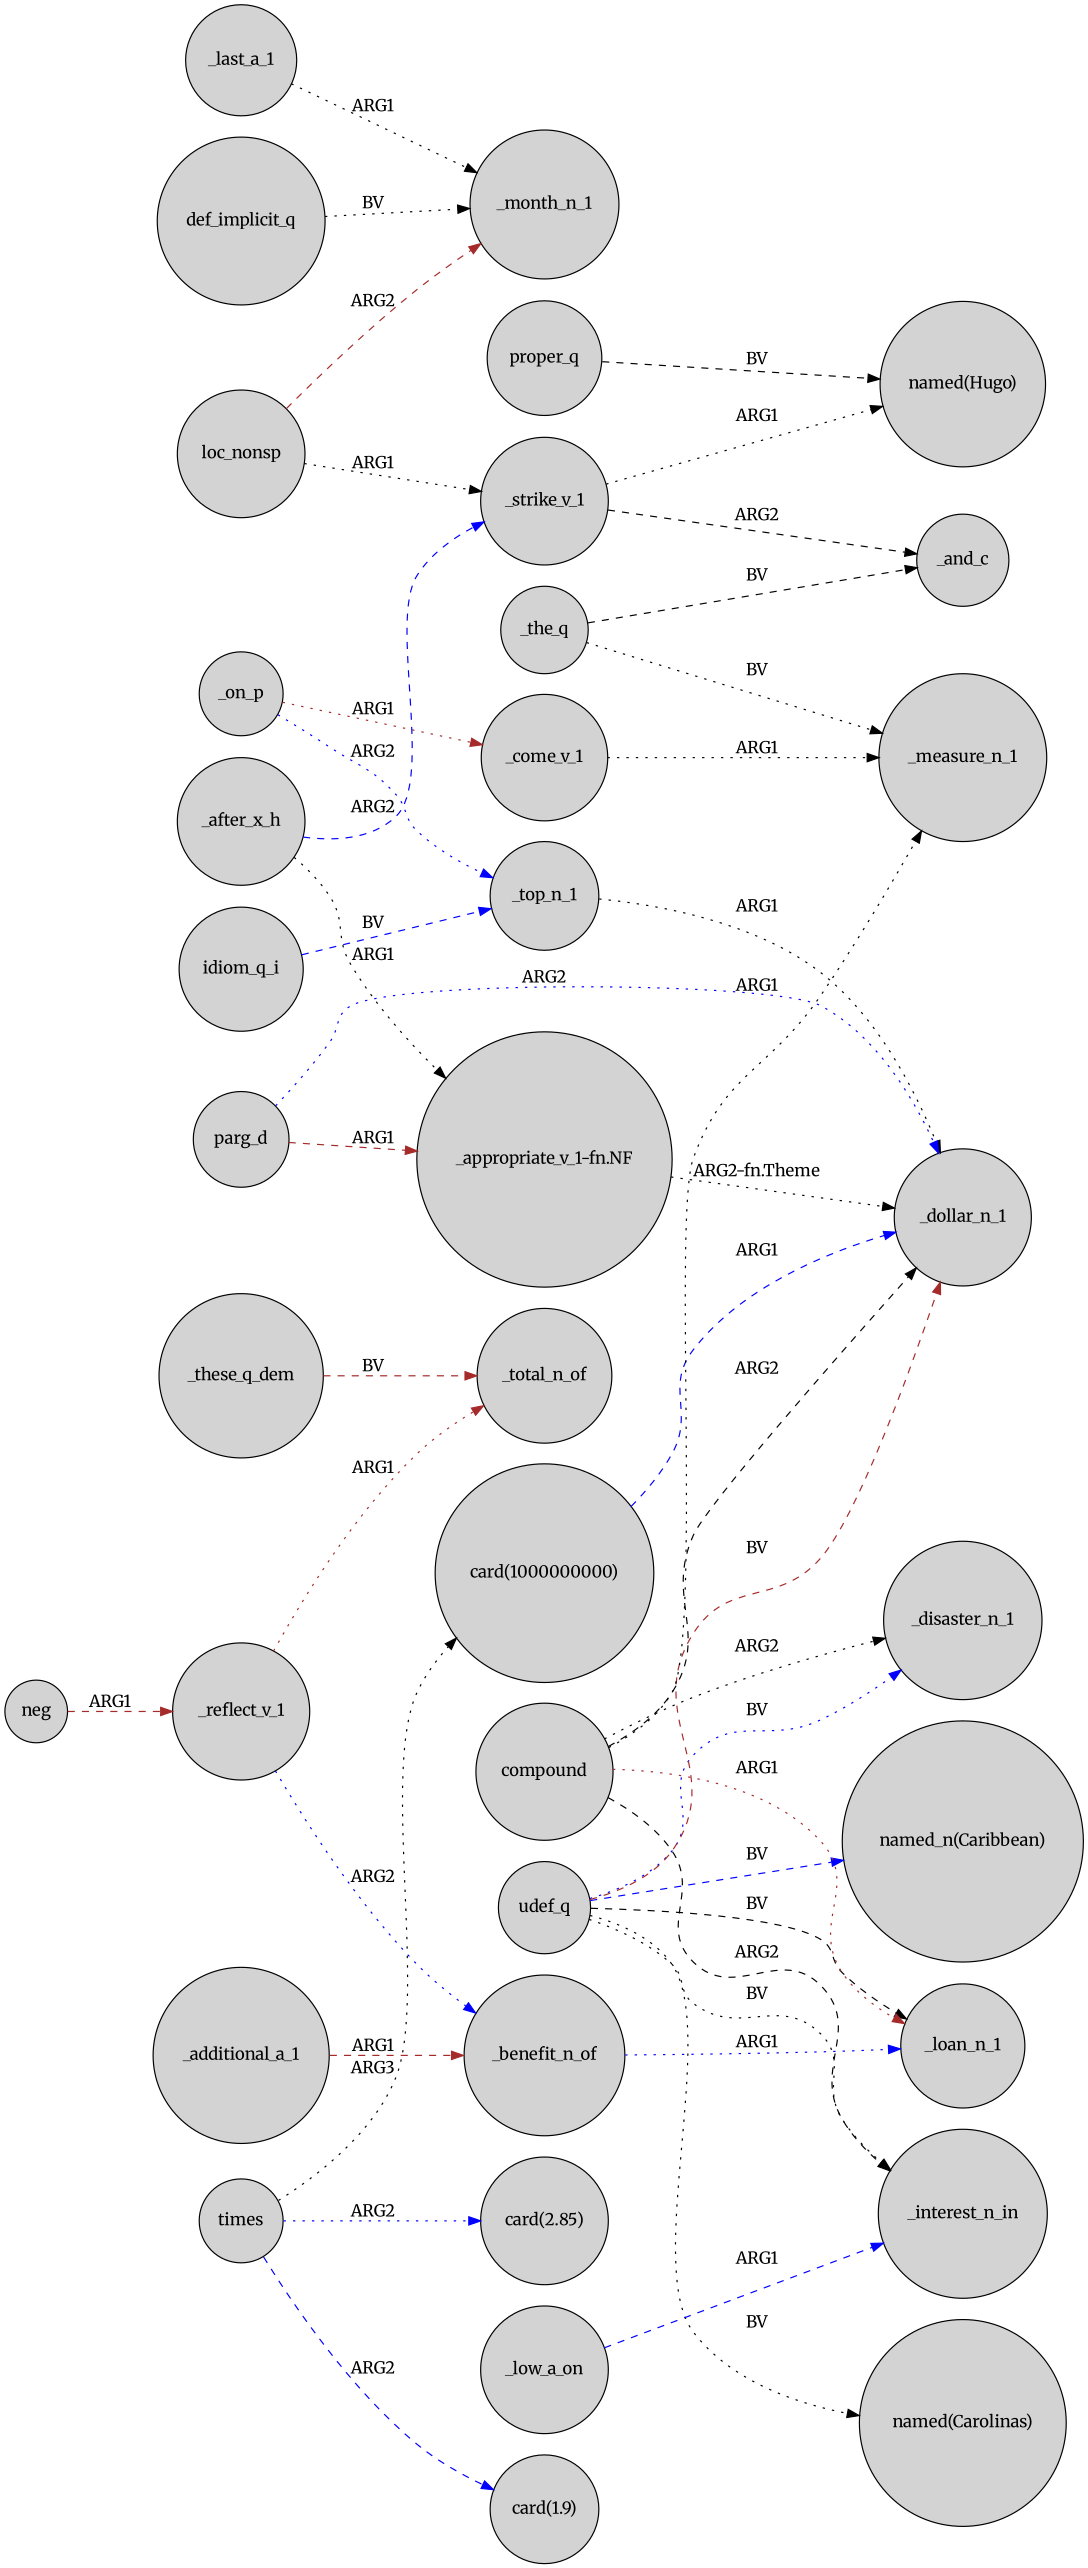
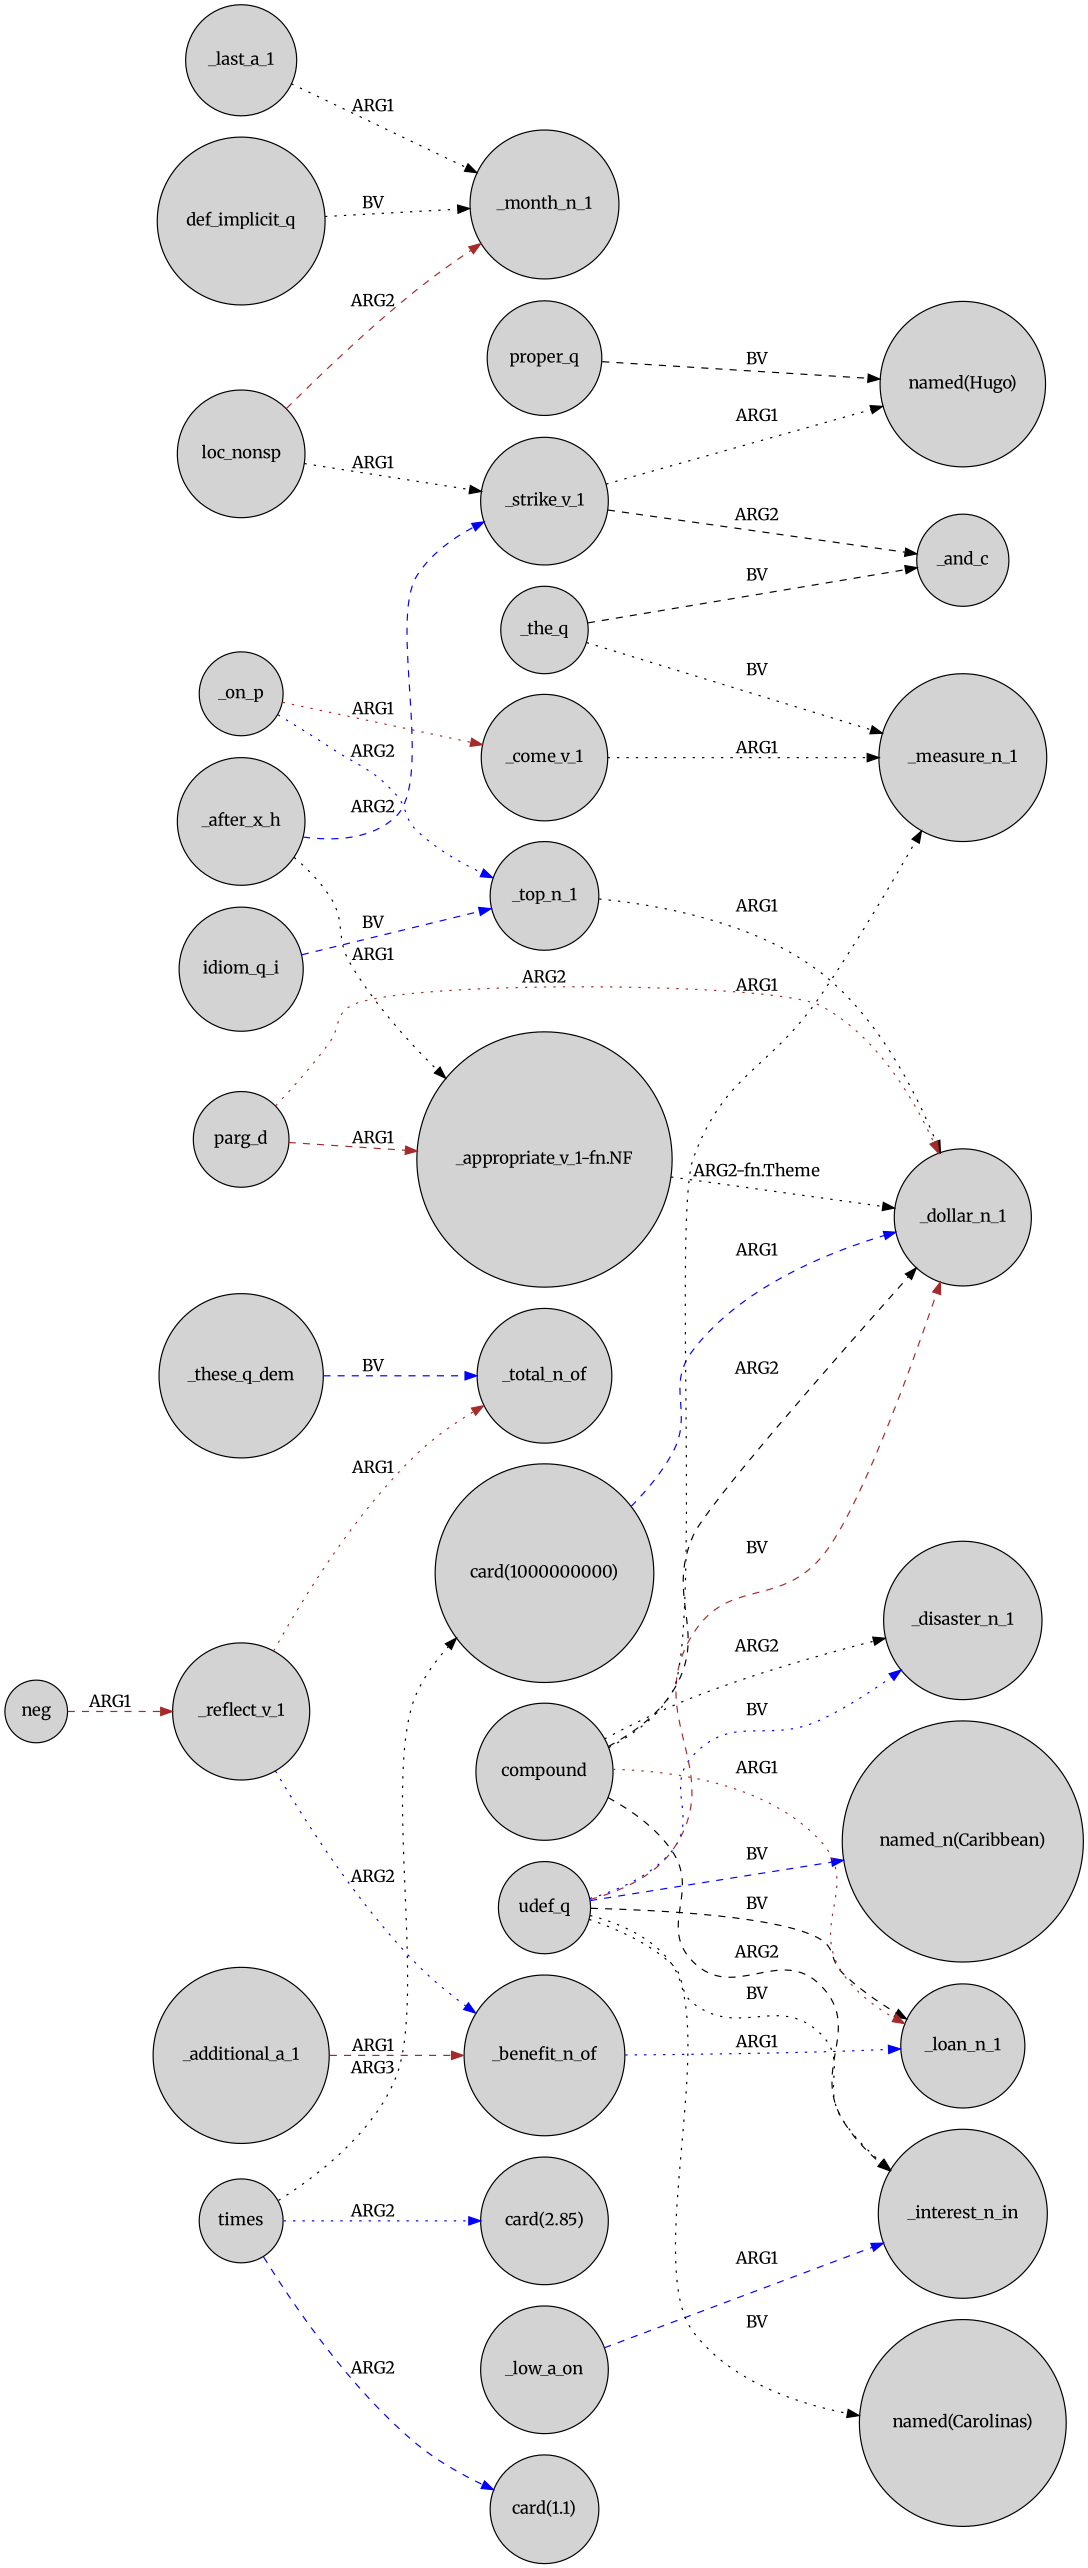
edge "parg_d" -> "_dollar_n_1": color blue -> brown
edge "_these_q_dem" -> "_total_n_of": color brown -> blue
node "card(1.9)": label "card(1.9)" -> "card(1.1)"
